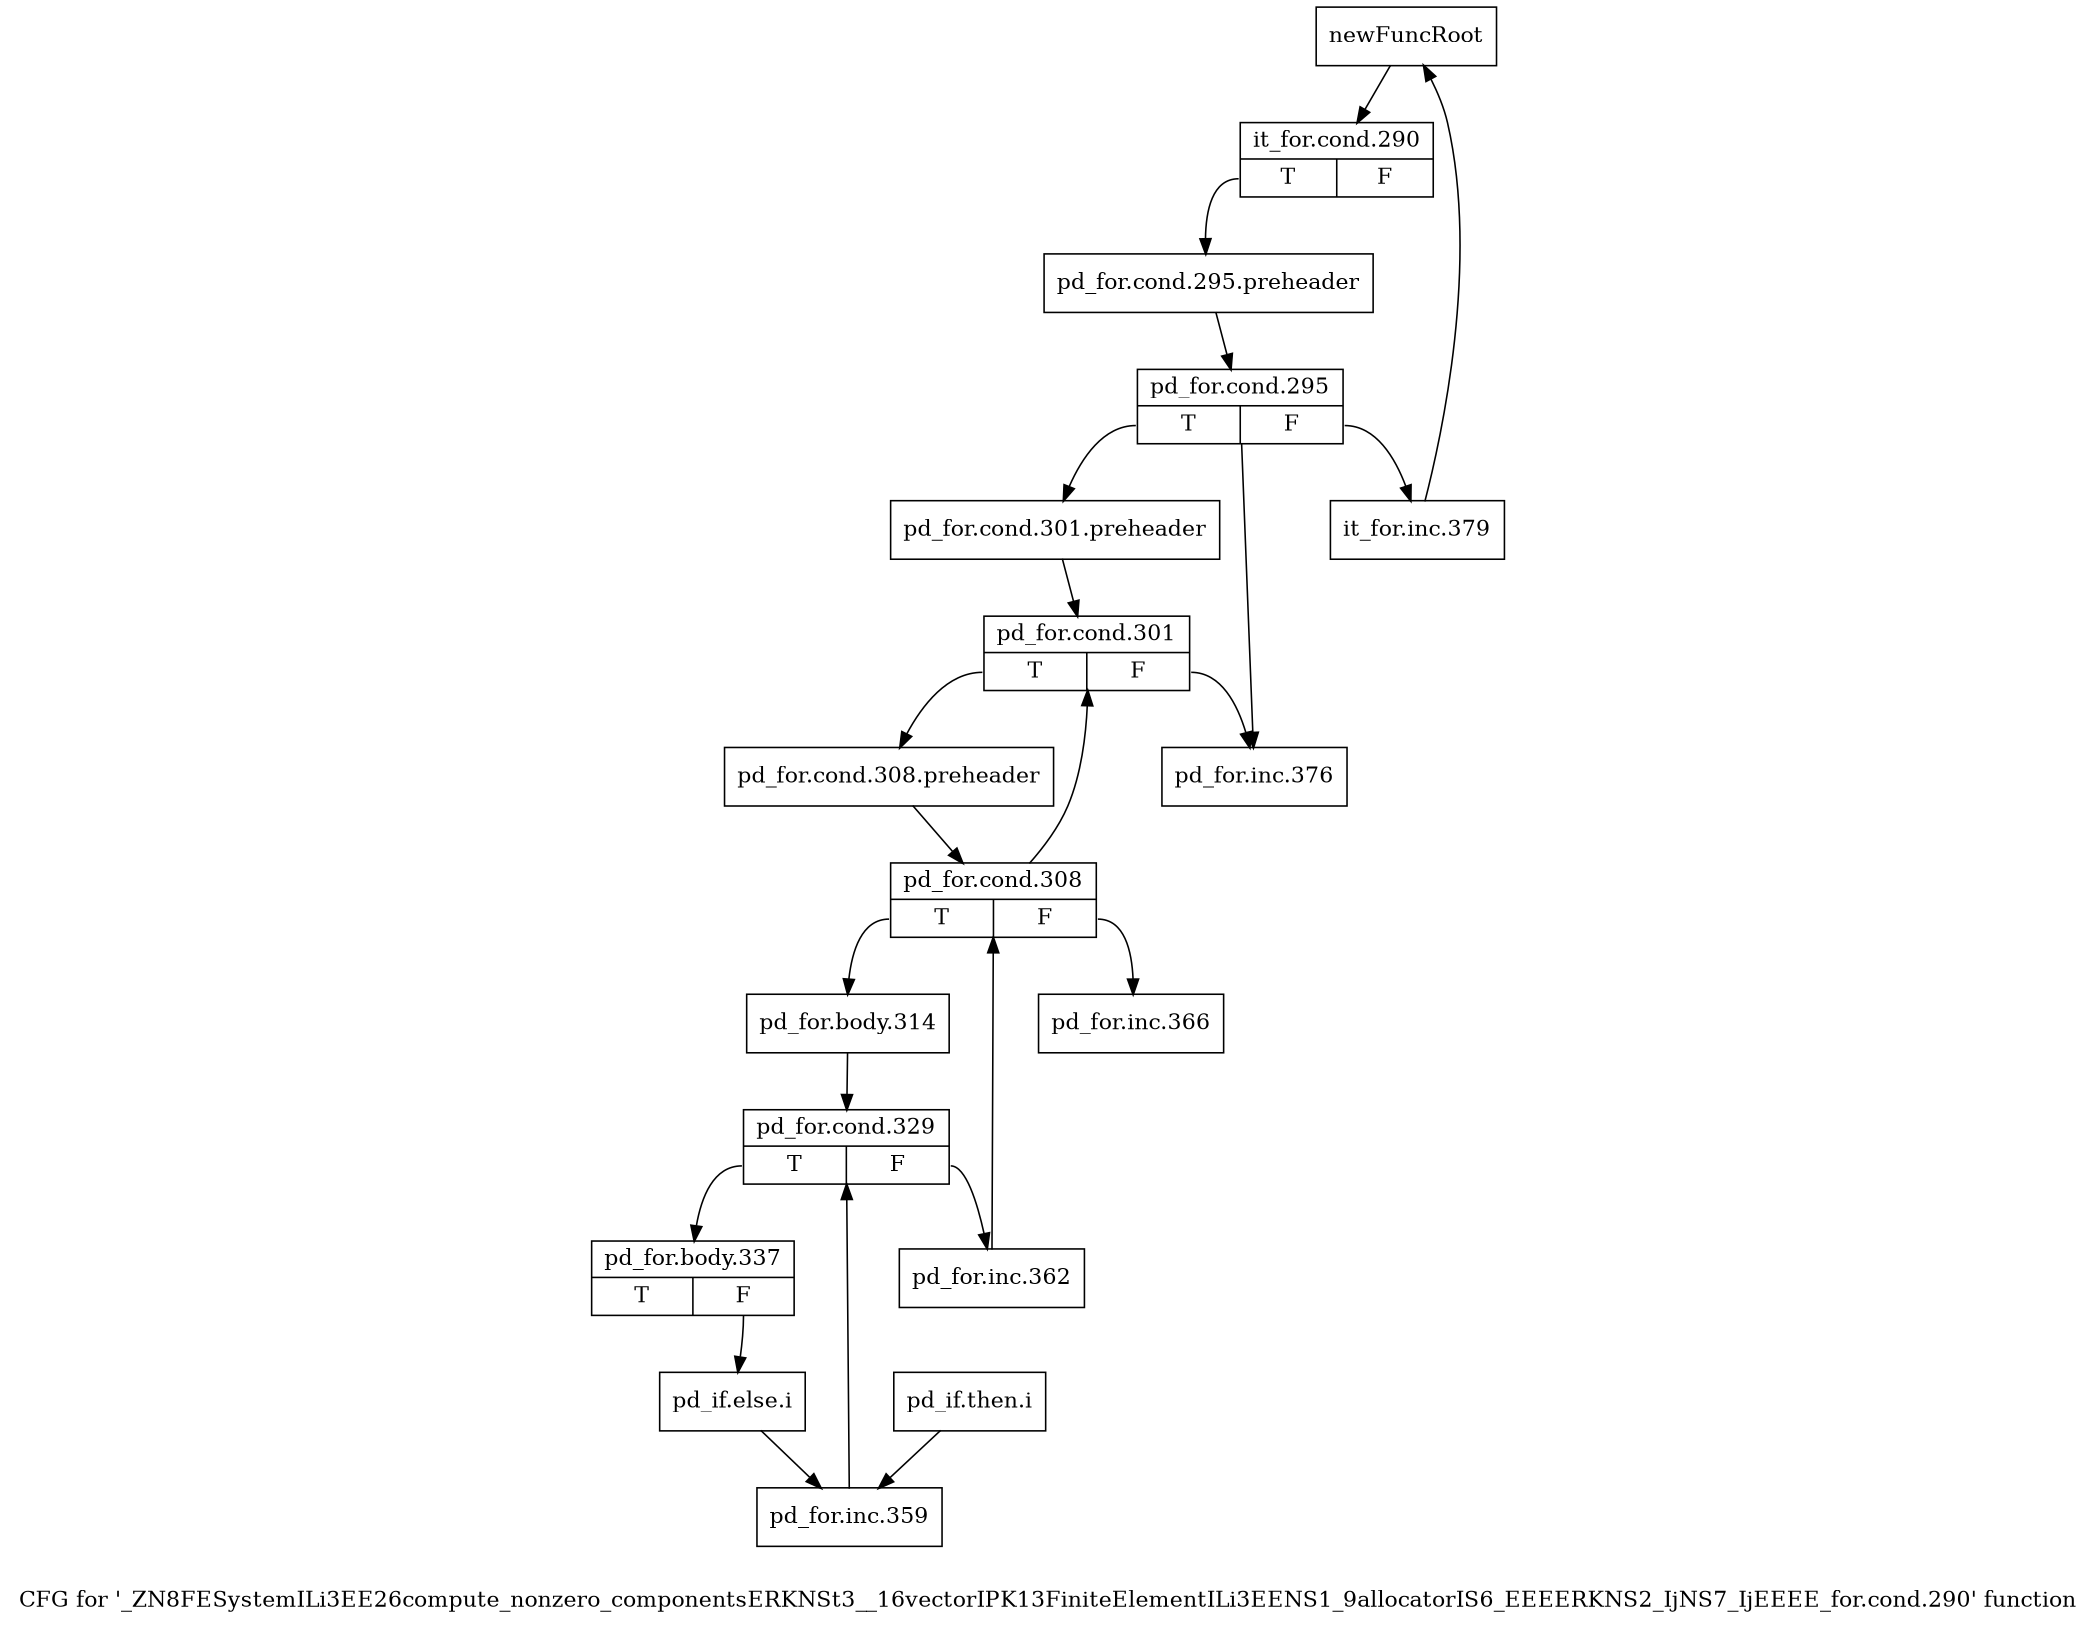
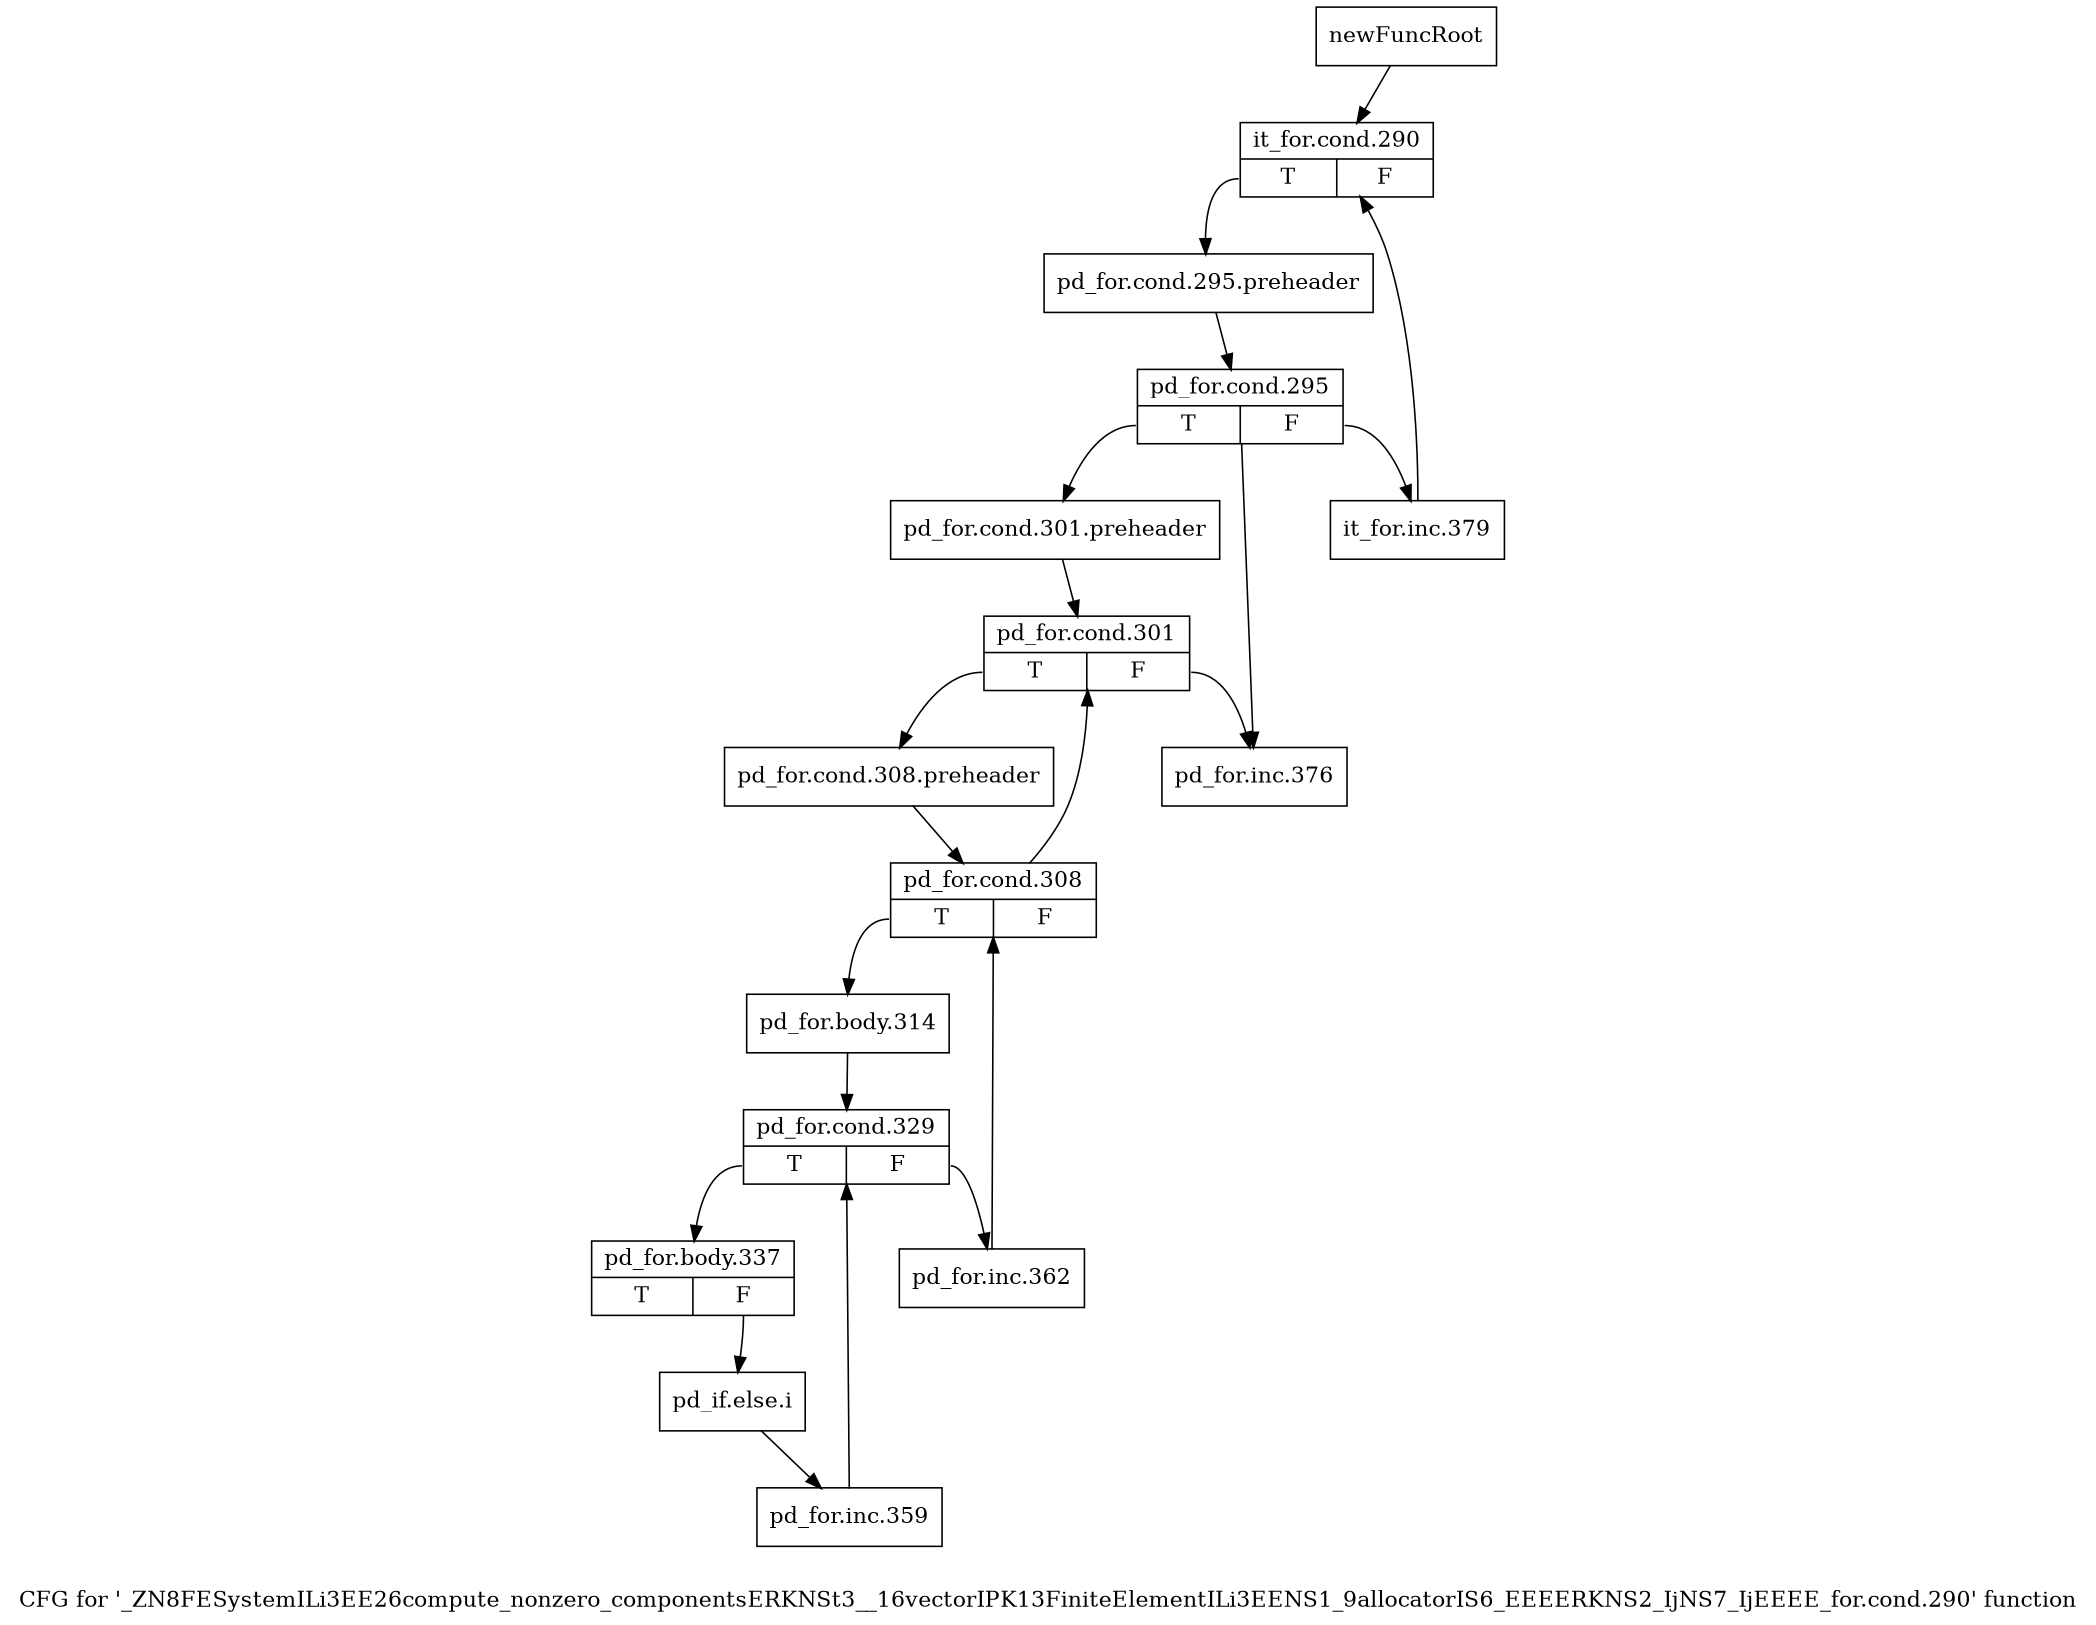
edge "it_for.inc.379" -> "newFuncRoot": now "it_for.inc.379" -> "it_for.cond.290"
node "pd_for.inc.366": removed
node "pd_if.then.i": removed
